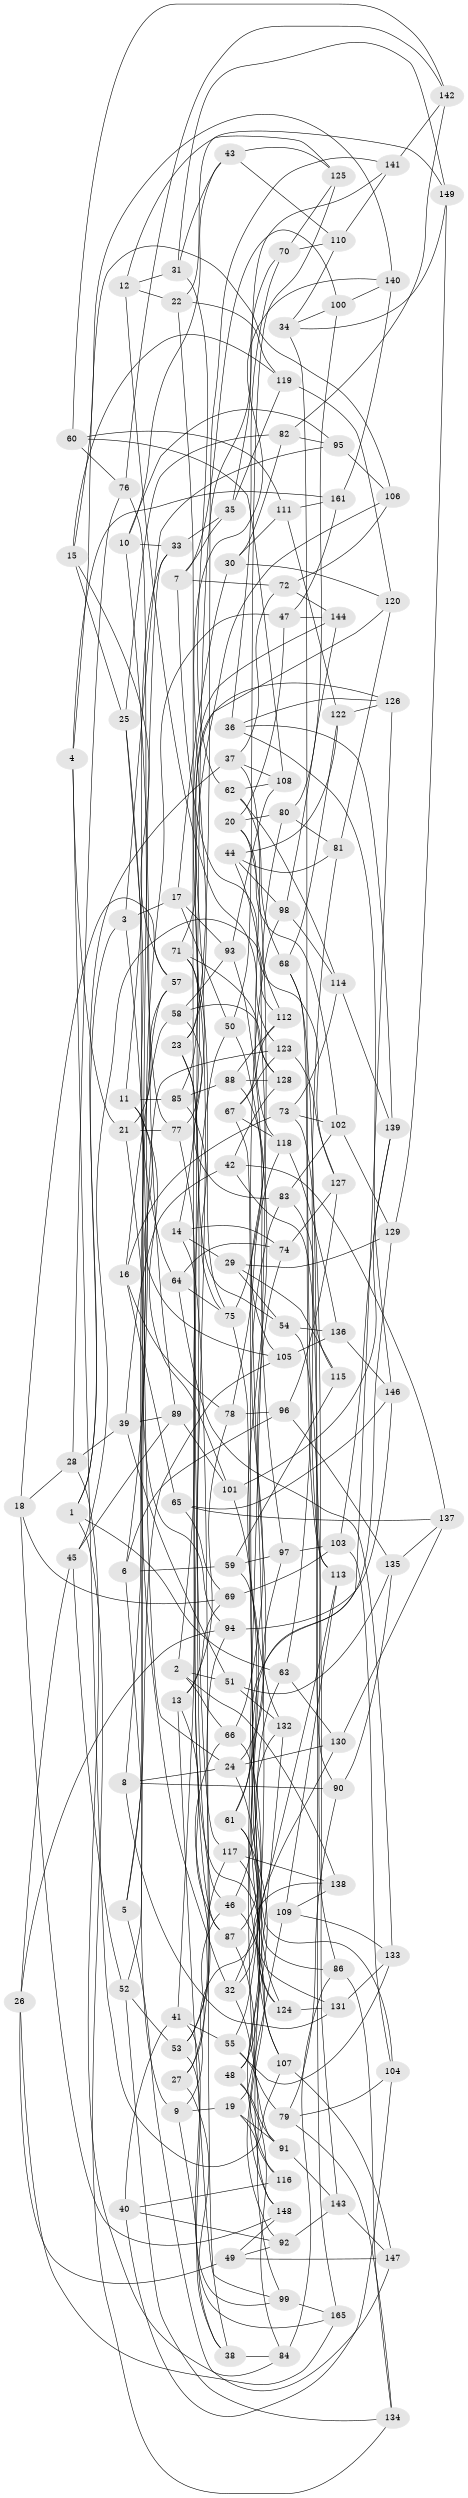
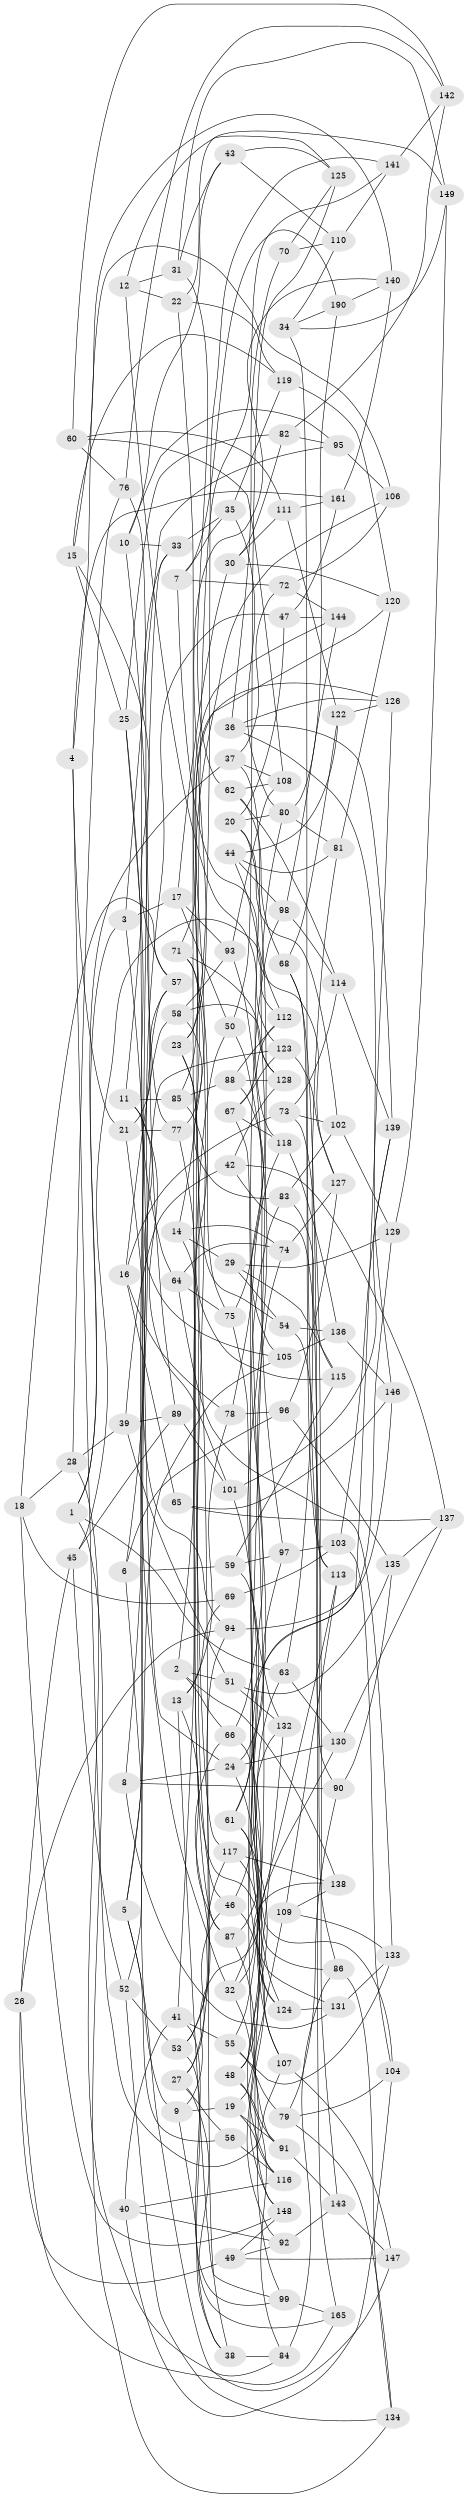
node "100": label "100" -> "190"
edge "70" -- "35": now "80" -- "35"
edge "85" -- "75": now "85" -- "115"
edge "65" -- "69": removed
node "56": added
